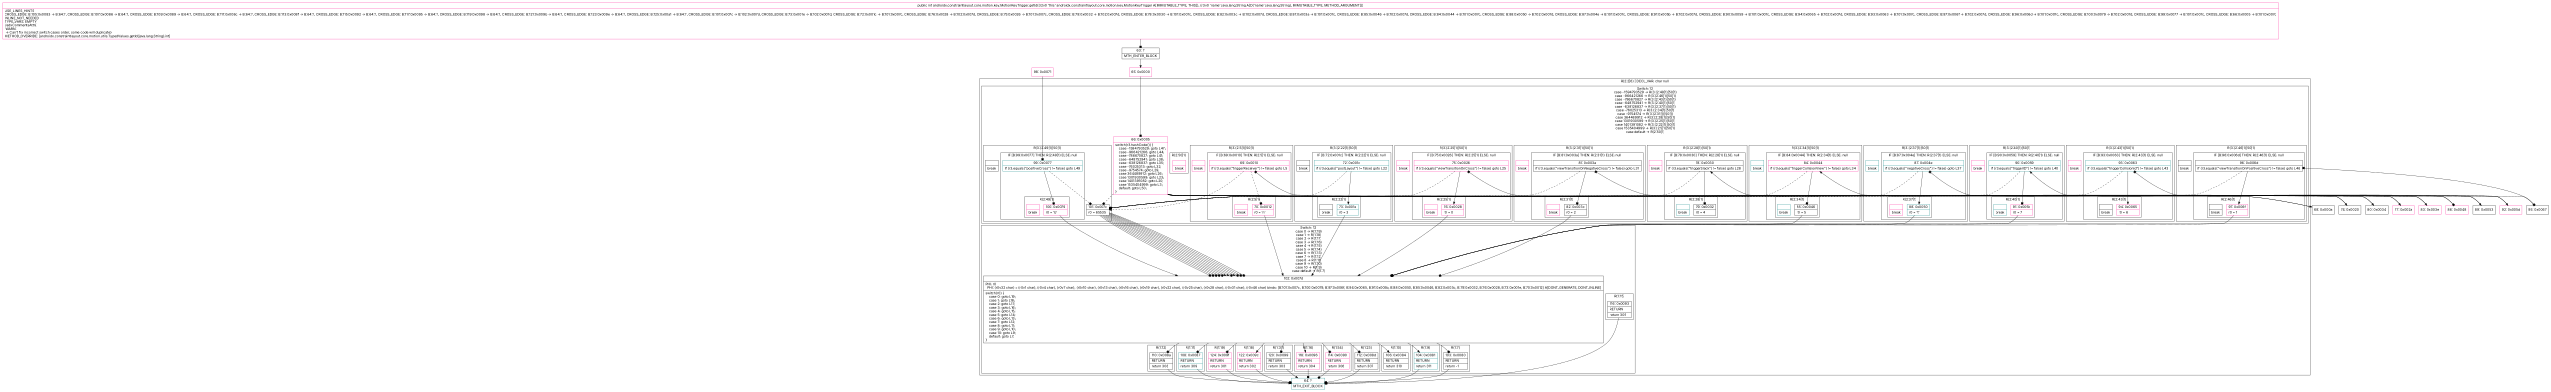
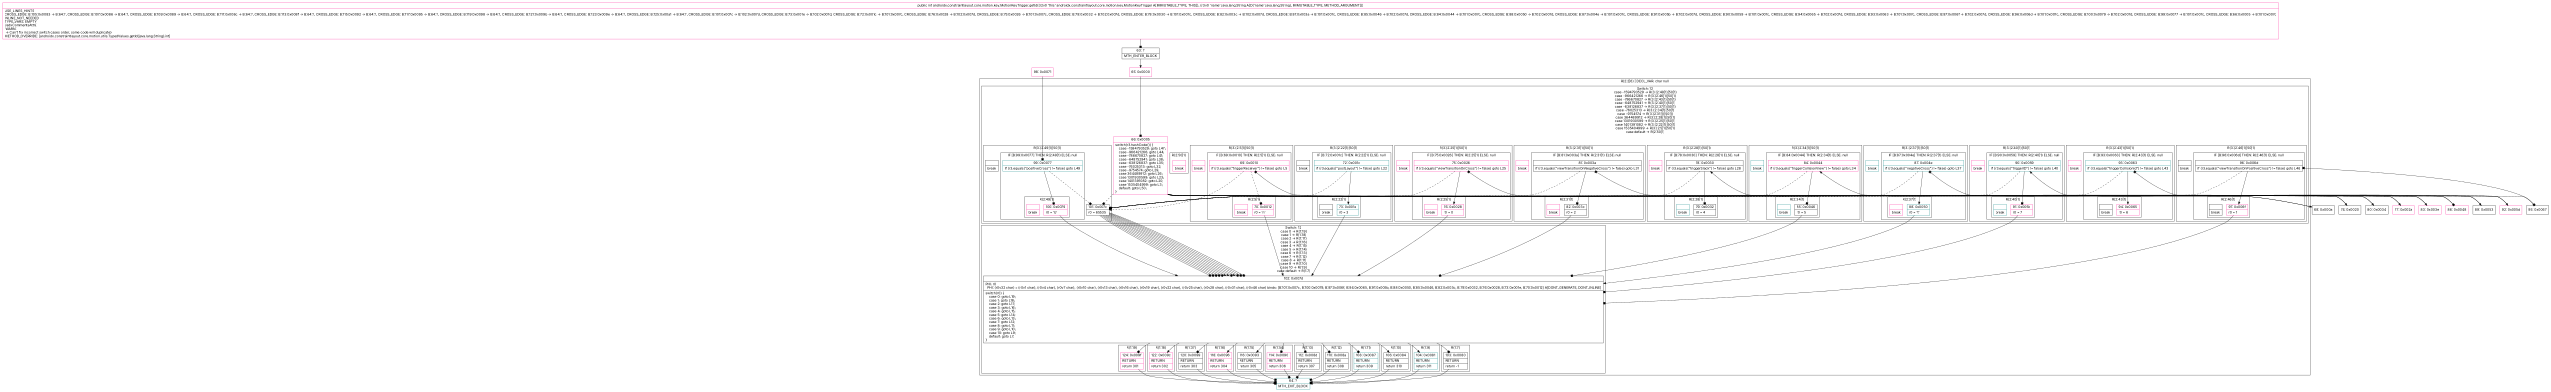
edge "102: 0x007d" -> "116: 0x0093": added
cluster "R(1:23)": label "R(1:23)" -> "R(1:13)"
edge "106: 0x0084" -> "64: ?": added
